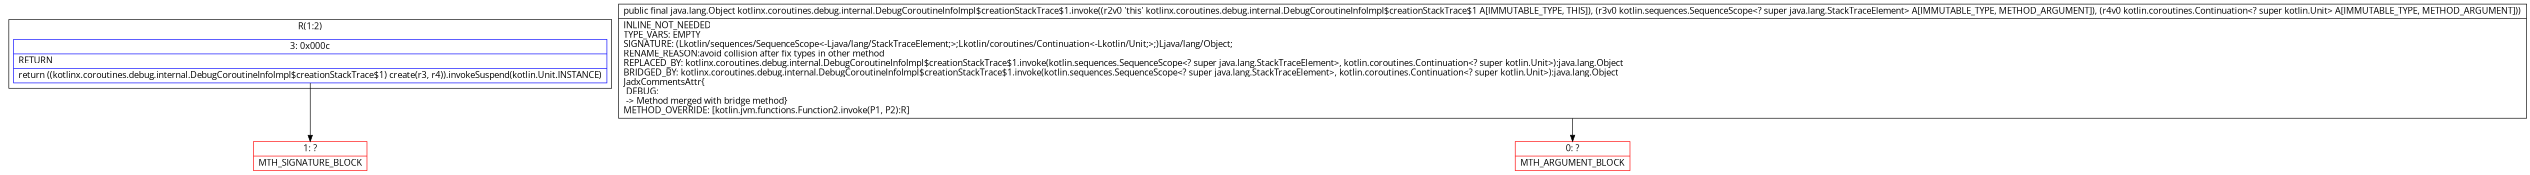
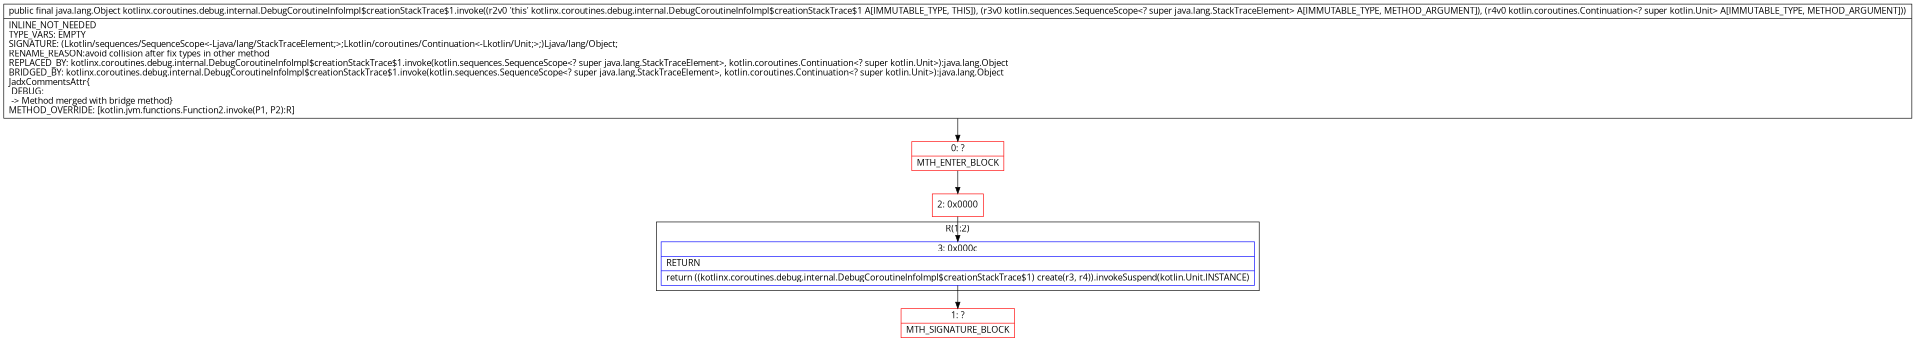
node "0: ?": text "MTH_ARGUMENT_BLOCK" -> "MTH_ENTER_BLOCK"
node "2: 0x0000": added
